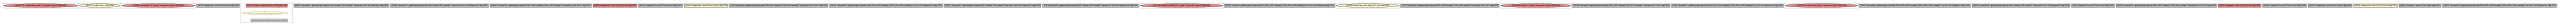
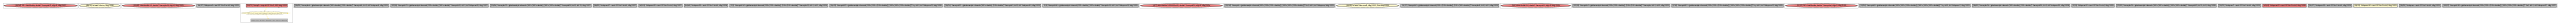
node "[58/59]  %idxprom17 = sext i32 %iz.0 to i64, !dbg !1327": fillcolor lightcoral -> grey
node "[64/65]  %idxprom25 = sext i32 %ix.0 to i64, !dbg !1328": fillcolor lemonchiffon -> grey
node "[12/19]  %idxprom7 = sext i32 %iz.0 to i64, !dbg !1323": fillcolor lightcoral -> grey
node "[62/63]  %idxprom22 = sext i32 %iz.0 to i64, !dbg !1328": fillcolor grey -> lightcoral
